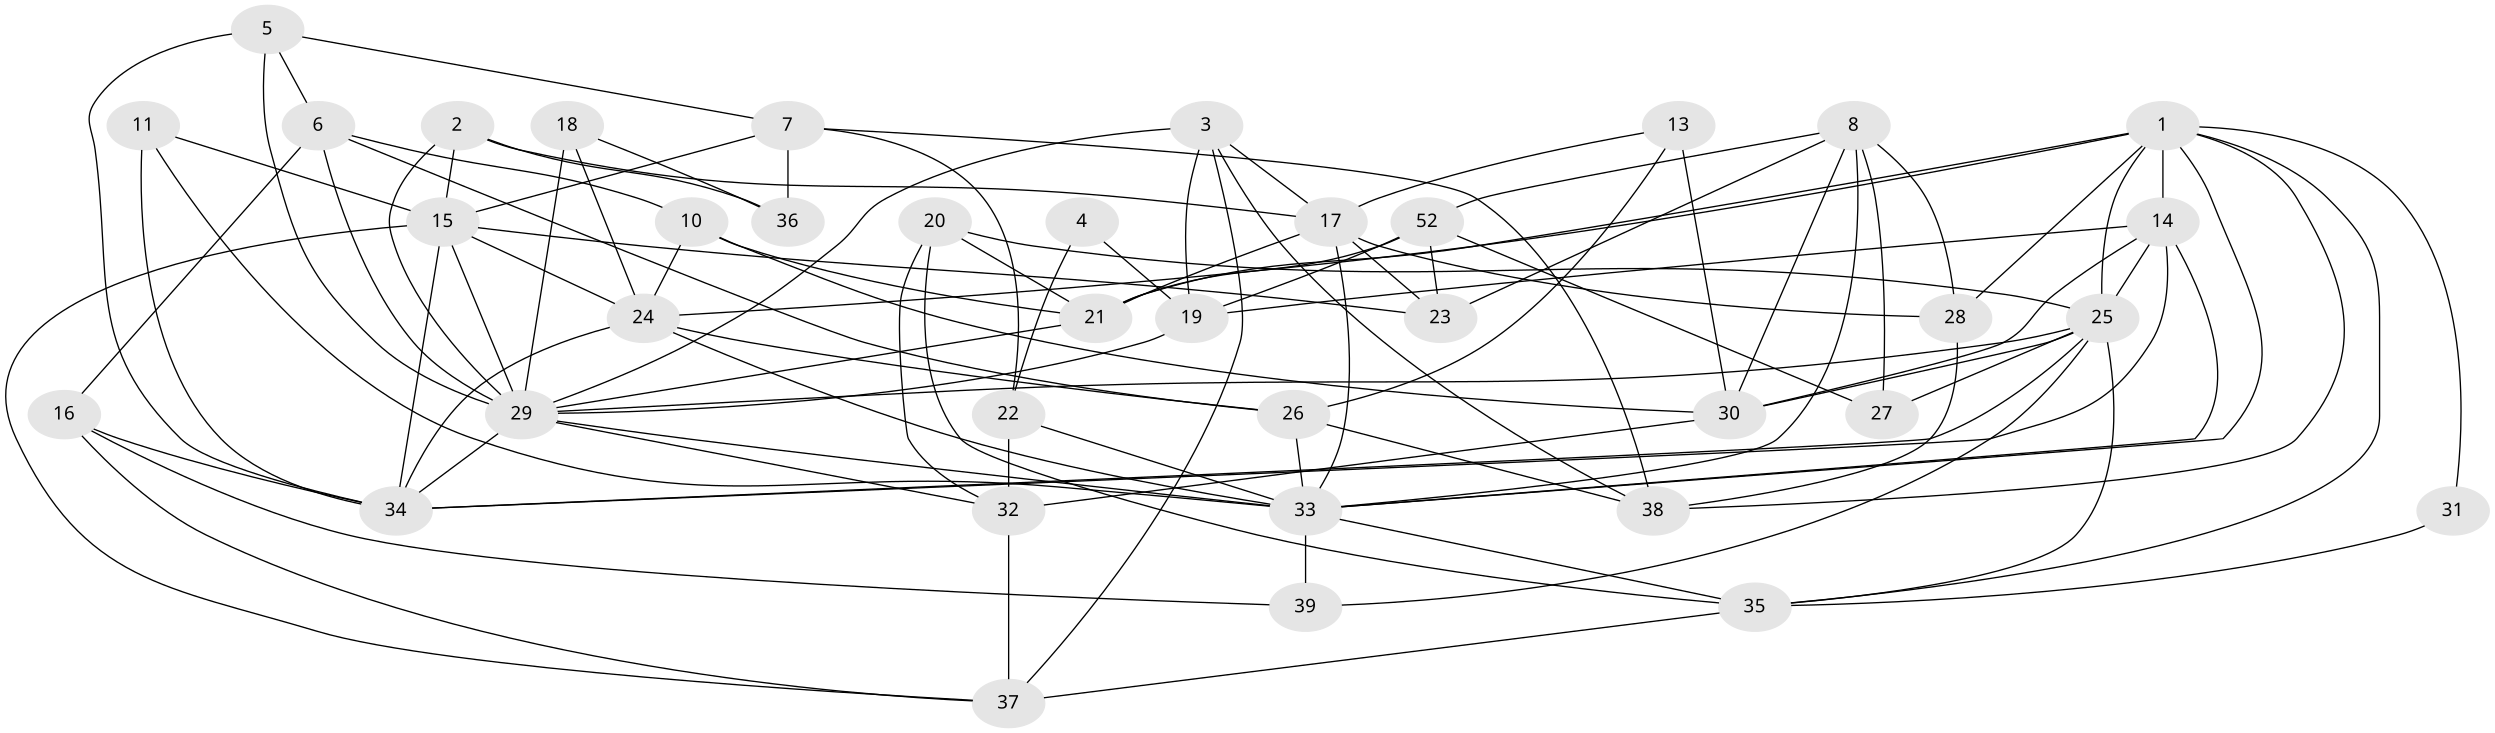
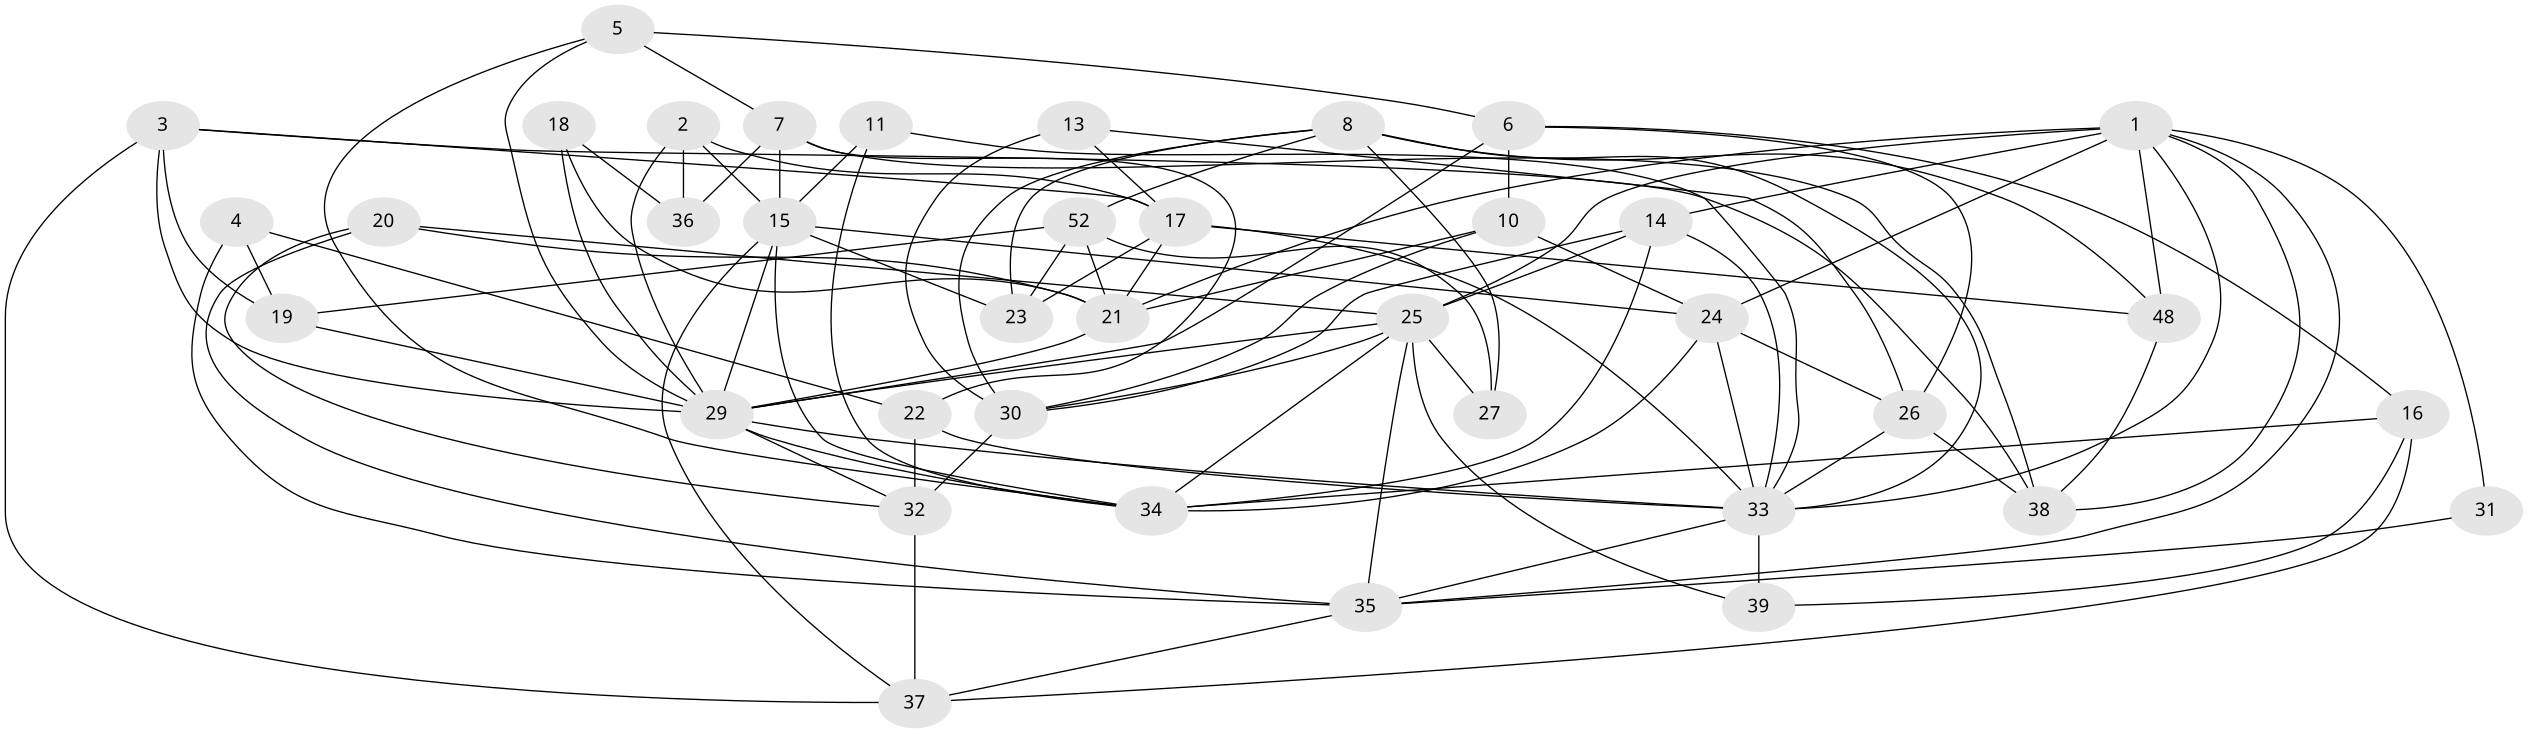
edge "18" -- "24": now "18" -- "21"
edge "14" -- "19": removed
node "28": label "28" -> "48"
edge "4" -- "35": added
